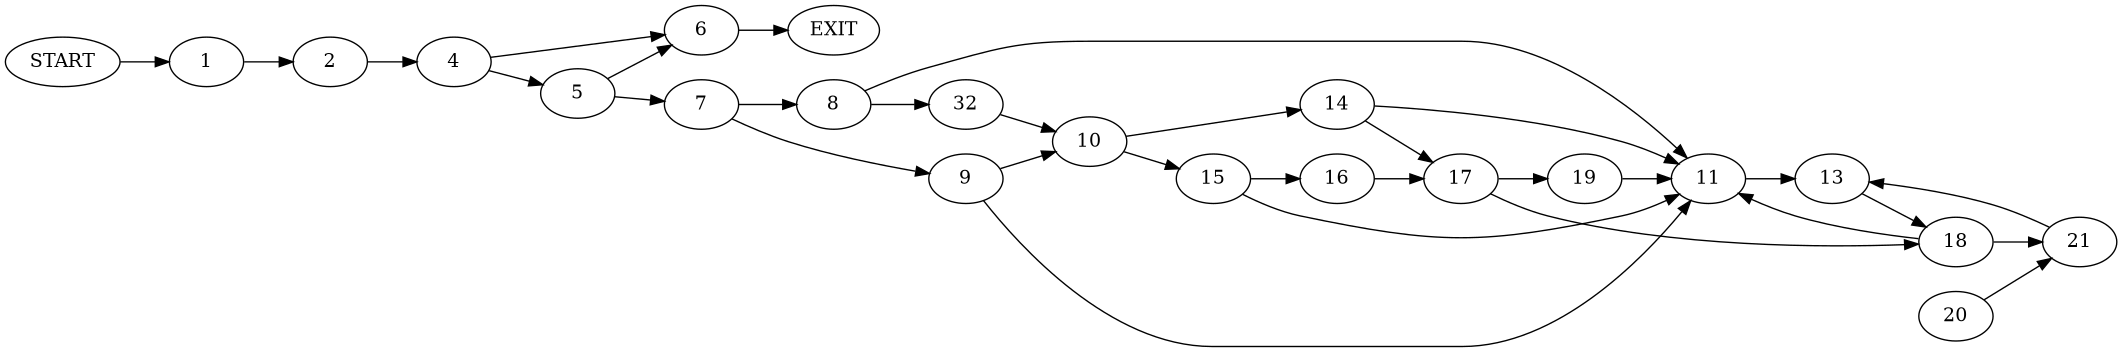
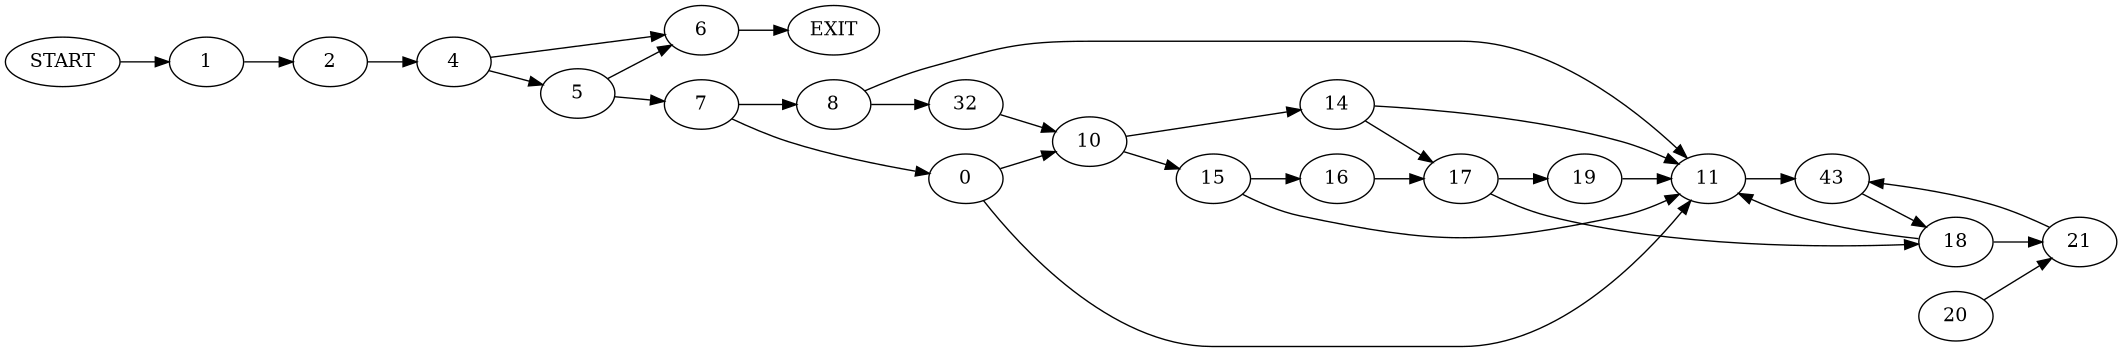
node "9": label "9" -> "0"
node "13": label "13" -> "43"
